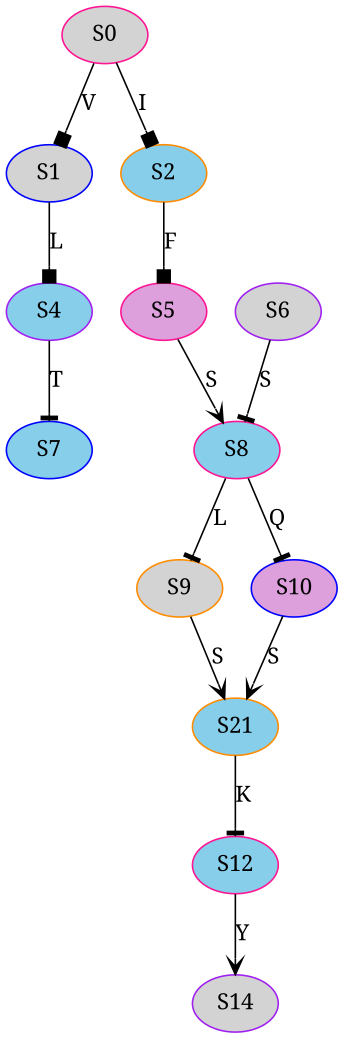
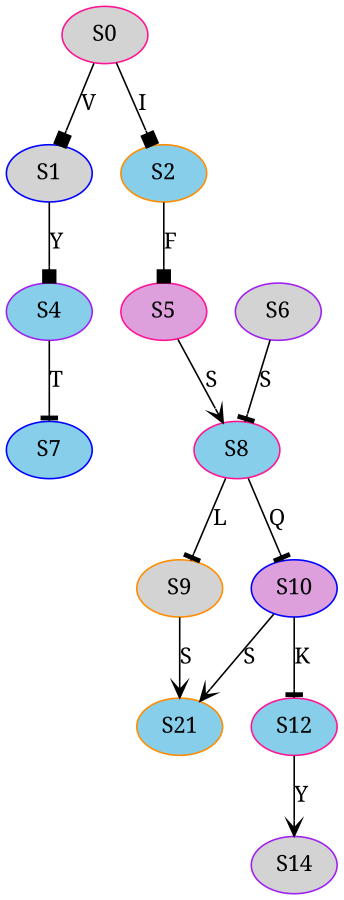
edge "S1" -> "S4": label "L" -> "Y"
edge "S21" -> "S12": now "S10" -> "S12"
